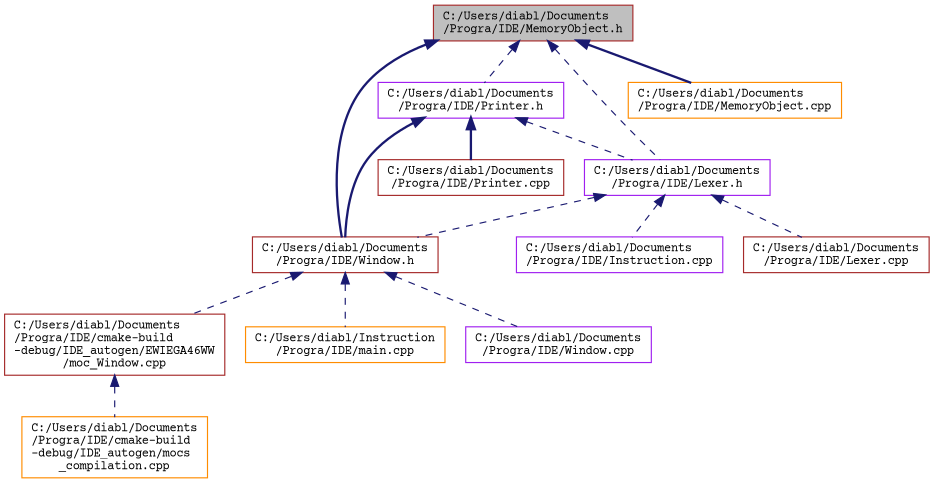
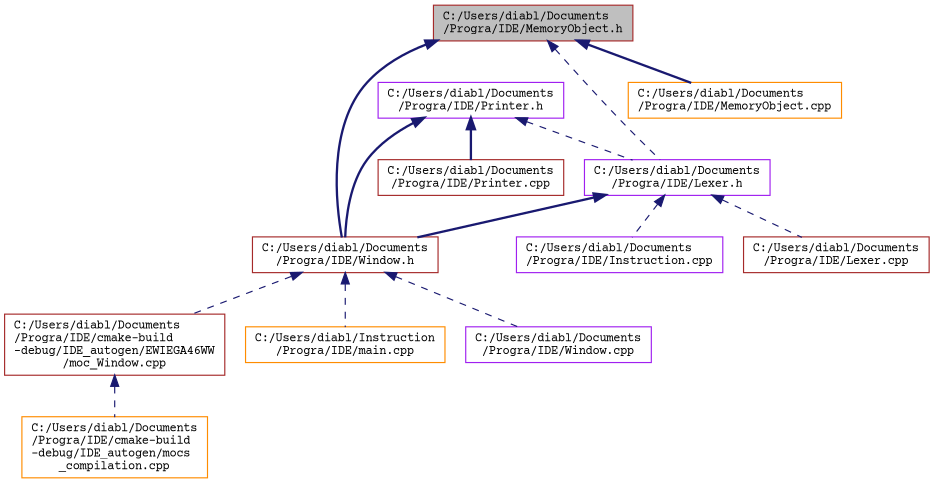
edge "C:/Users/diabl/Documents /Progra/IDE/Printer.h" -> "C:/Users/diabl/Documents /Progra/IDE/MemoryObject.h": removed
edge "C:/Users/diabl/Documents /Progra/IDE/Window.h" -> "C:/Users/diabl/Documents /Progra/IDE/Lexer.h": style dashed -> bold
